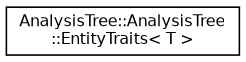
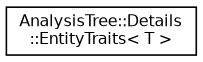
node "AnalysisTree::AnalysisTree ::EntityTraits< T >": label "AnalysisTree::AnalysisTree ::EntityTraits< T >" -> "AnalysisTree::Details ::EntityTraits< T >"
